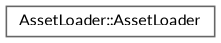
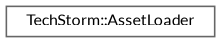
node "AssetLoader::AssetLoader": label "AssetLoader::AssetLoader" -> "TechStorm::AssetLoader"
